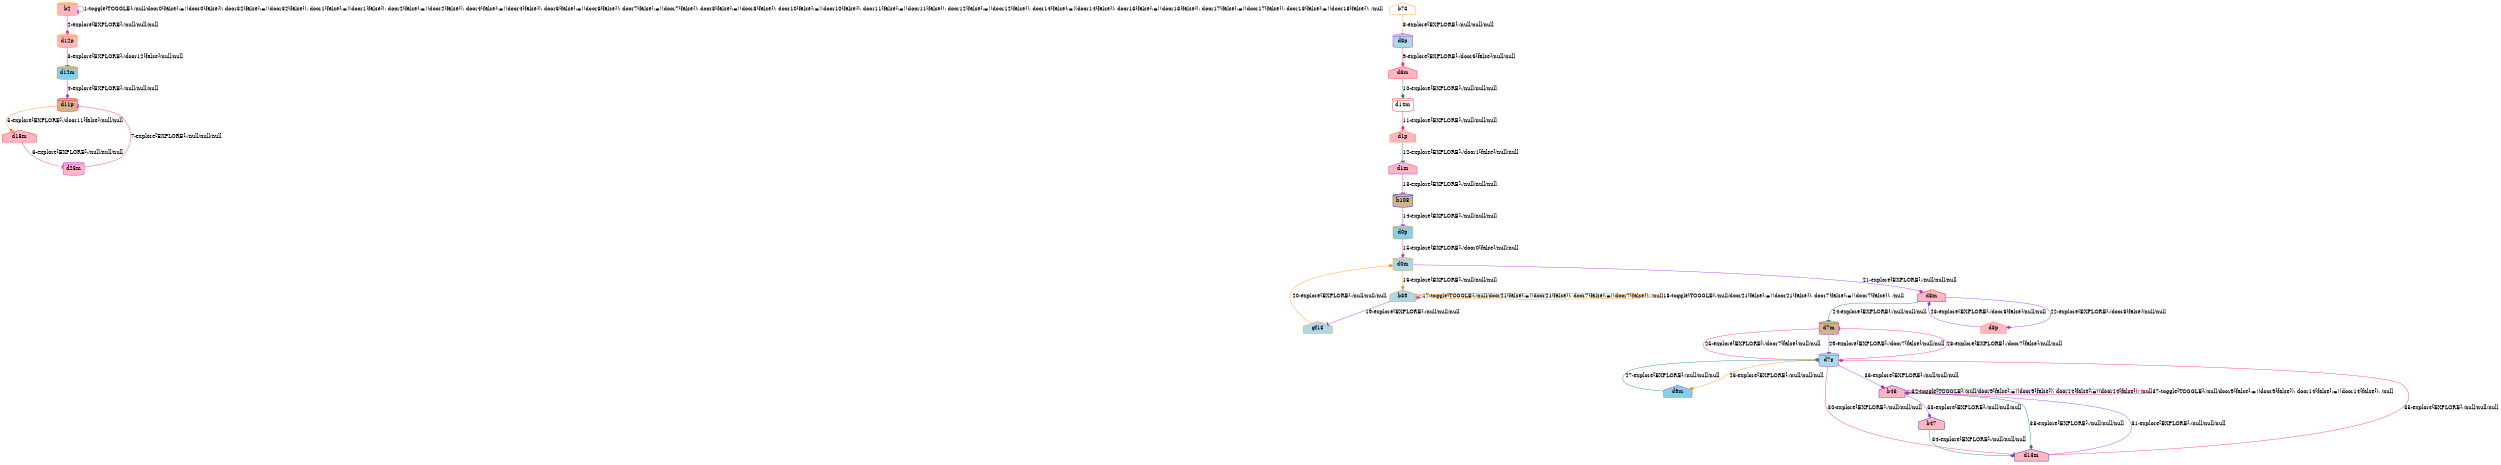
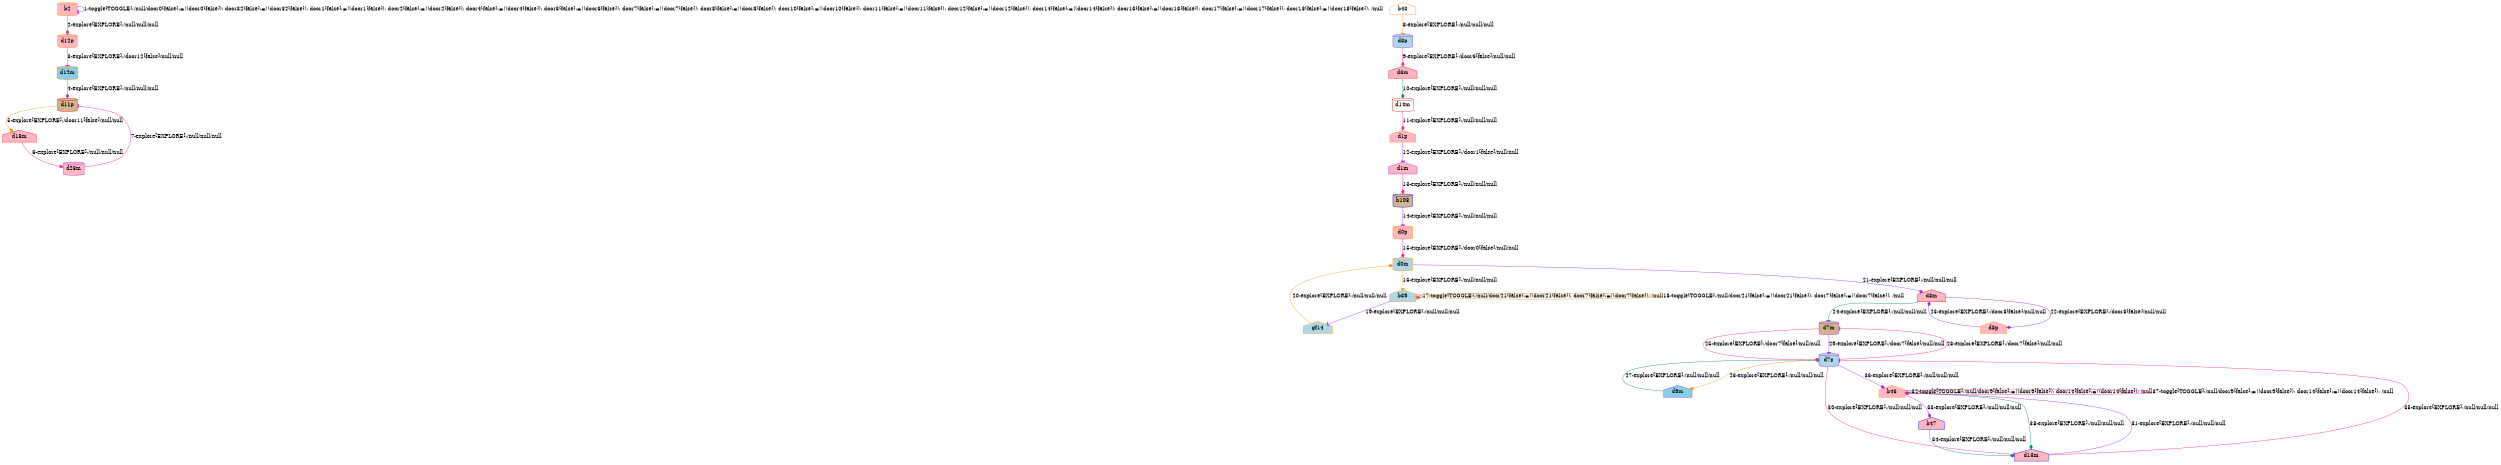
node "b73": label "b73" -> "b43"
edge "d1p" -> "d1m": color teal -> purple
edge "d18m" -> "d28m": arrowhead tee -> diamond
edge "d1m" -> "b108": arrowhead tee -> diamond
node "d0p": fillcolor skyblue -> lightpink
edge "d0m" -> "b39": arrowhead diamond -> tee
node "gf13": label "gf13" -> "gf14"
edge "d13m" -> "d7p": arrowhead diamond -> tee
node "b46": color blue -> darkorange
